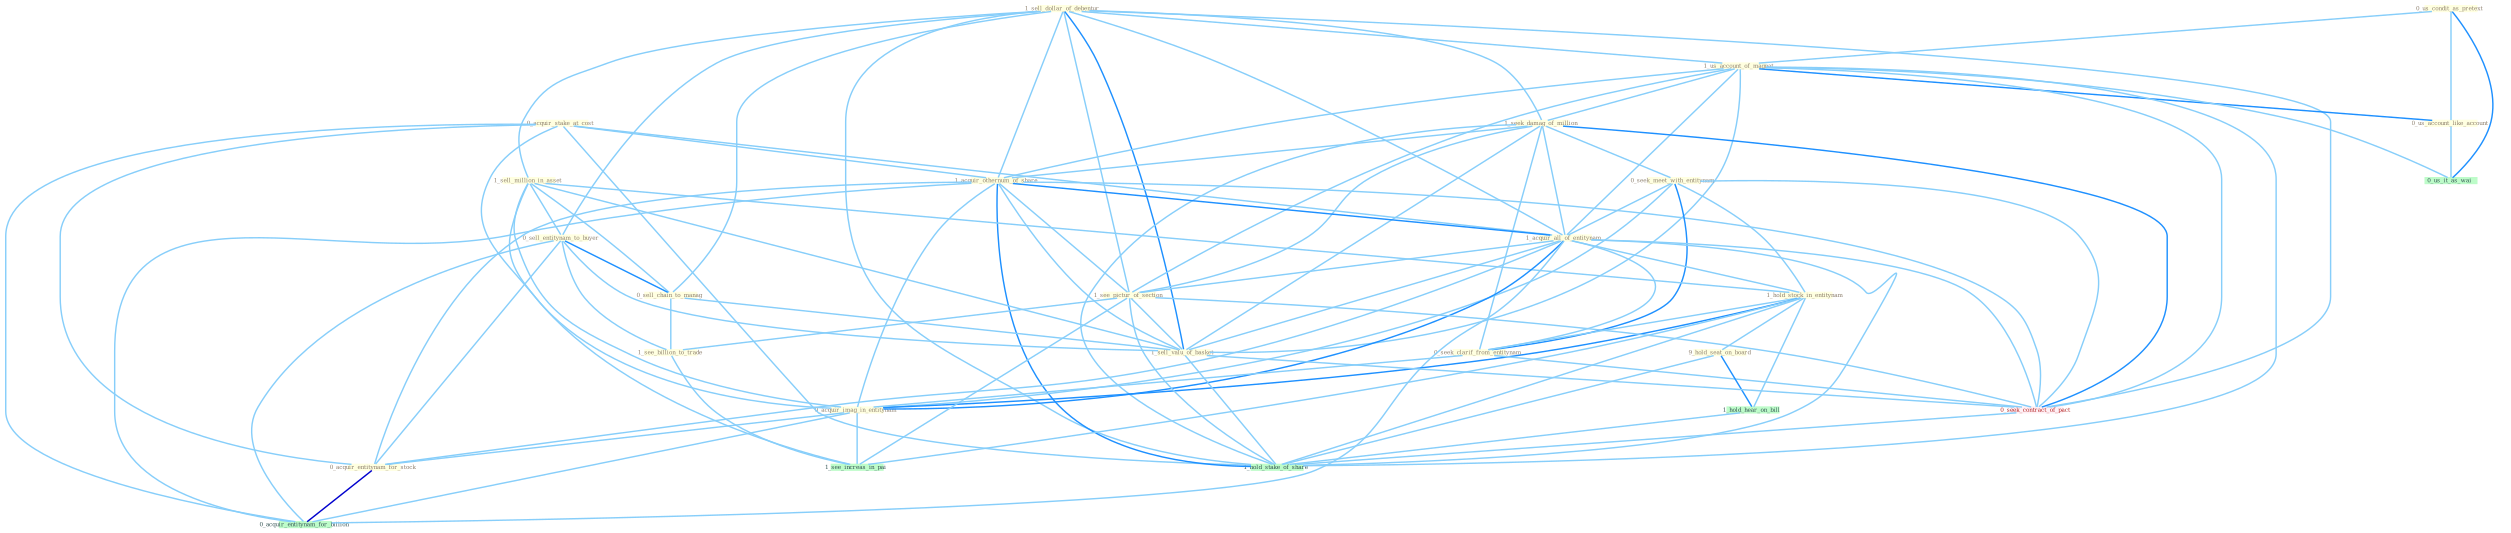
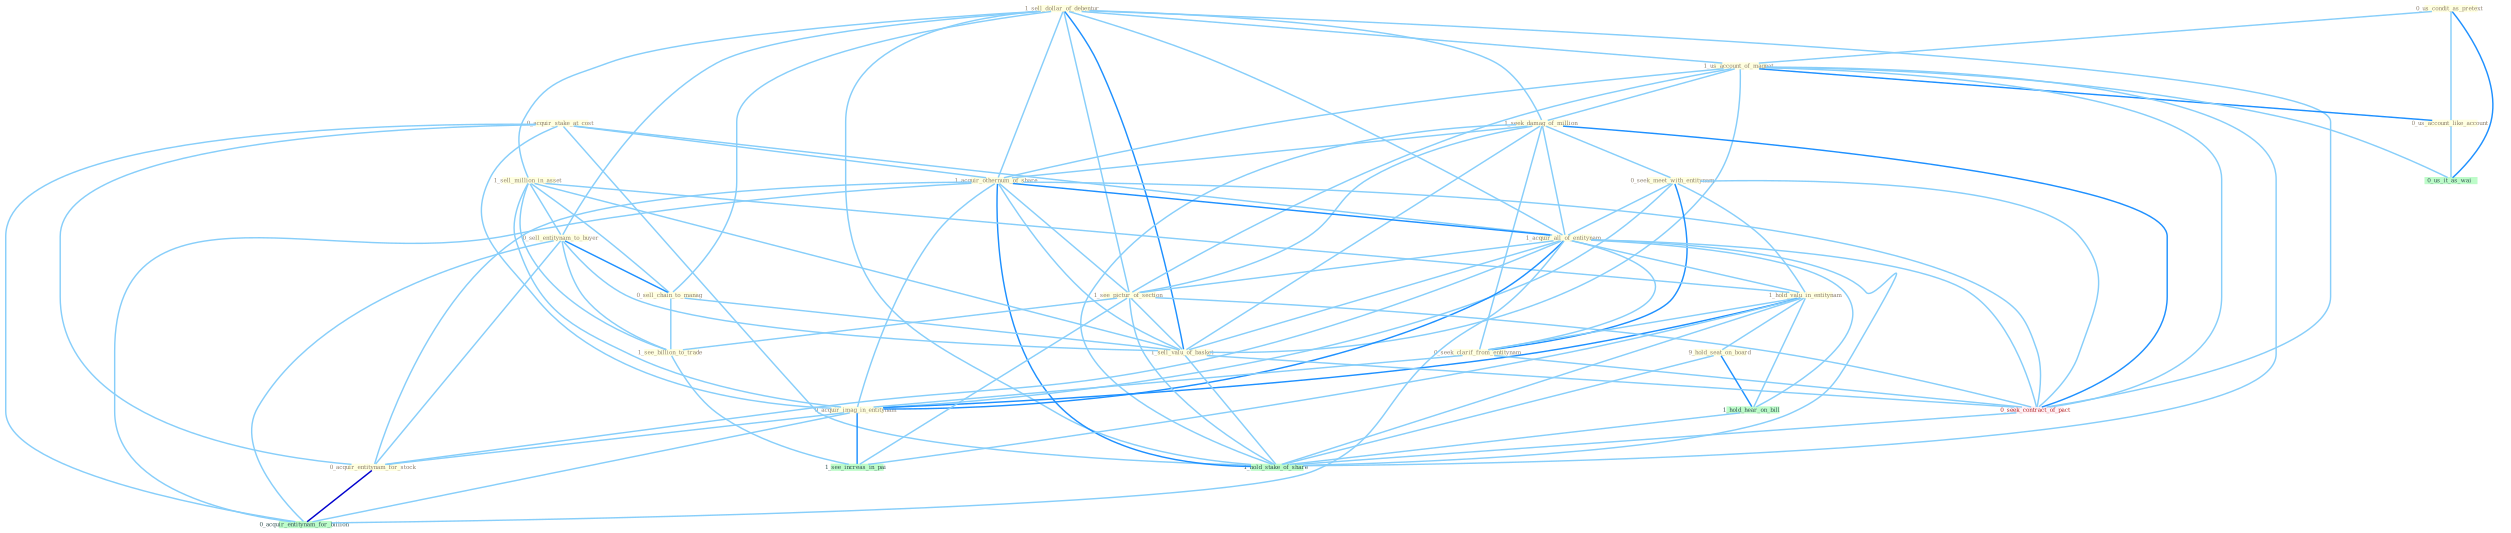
edge "1_us_account_of_magnat" -- "1_acquir_all_of_entitynam": now "1_hold_hear_on_bill" -- "1_acquir_all_of_entitynam"
node "1_hold_stock_in_entitynam": label "1_hold_stock_in_entitynam" -> "1_hold_valu_in_entitynam"
edge "1_sell_million_in_asset" -- "1_see_increas_in_pai": now "1_sell_million_in_asset" -- "1_see_billion_to_trade"
edge "0_acquir_imag_in_entitynam" -- "1_see_increas_in_pai": color #87cefa -> #1e90ff
